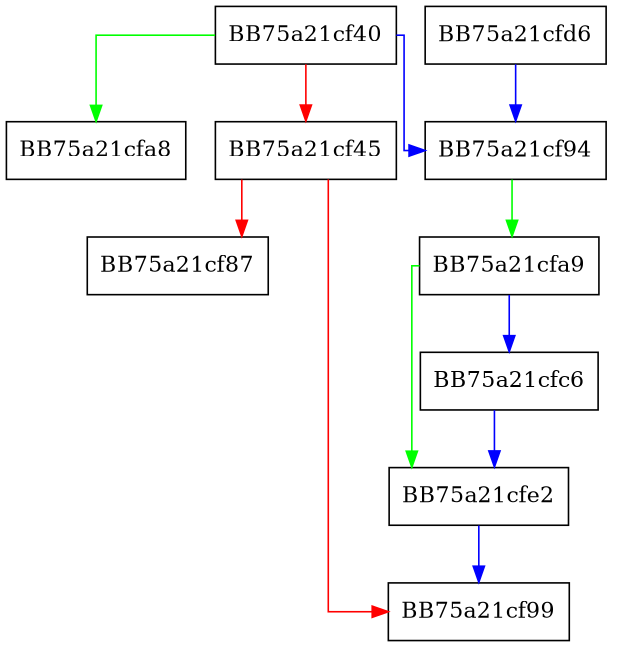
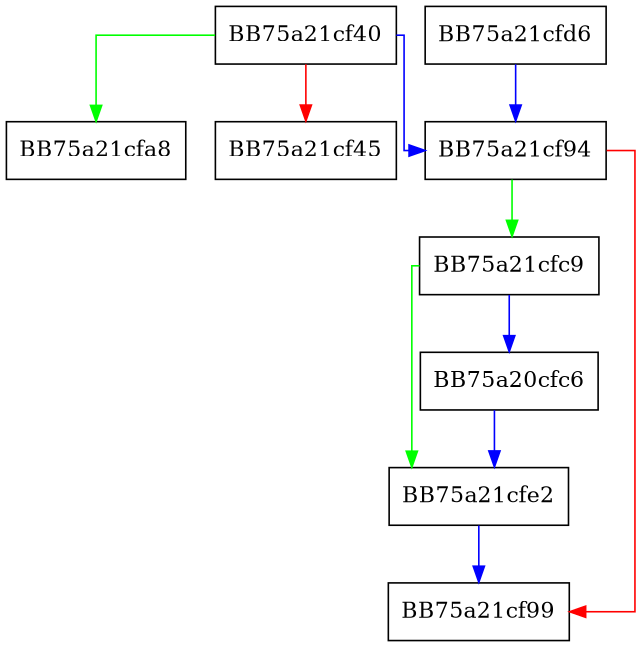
node "BB75a21cf87": removed
node "BB75a21cfa9": label "BB75a21cfa9" -> "BB75a21cfc9"
node "BB75a21cfc6": label "BB75a21cfc6" -> "BB75a20cfc6"
edge "BB75a21cf45" -> "BB75a21cf99": now "BB75a21cf94" -> "BB75a21cf99"
